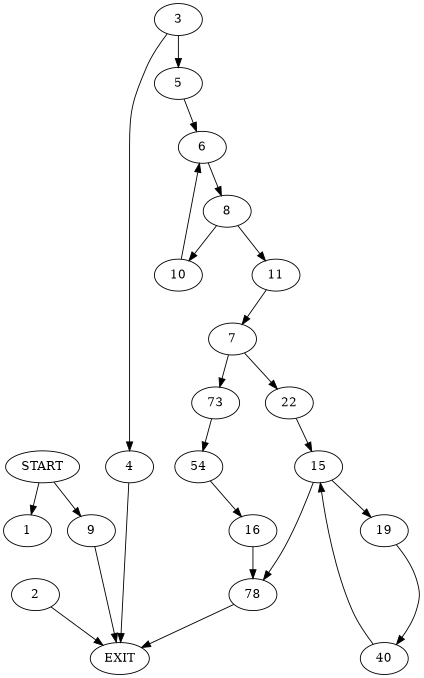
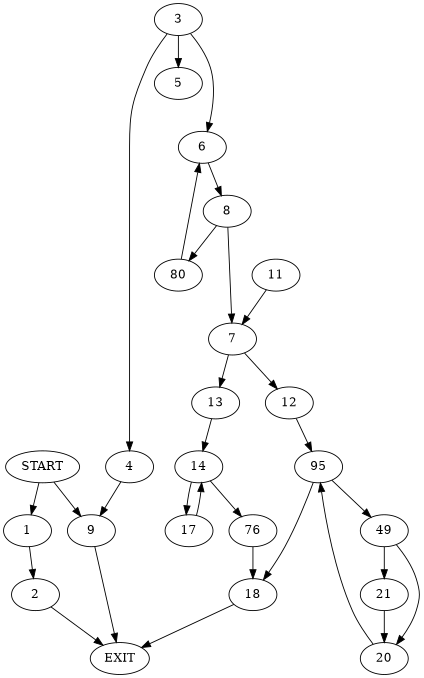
edge "5" -> "6": now "3" -> "6"
edge "8" -> "11": now "8" -> "7"
node "10": label "10" -> "80"
node "73": label "73" -> "13"
node "22": label "22" -> "12"
node "54": label "54" -> "14"
node "15": label "15" -> "95"
node "17": added
node "16": label "16" -> "76"
node "19": label "19" -> "49"
edge "1" -> "2": added
edge "4" -> "EXIT": now "4" -> "9"
node "78": label "78" -> "18"
node "21": added
node "40": label "40" -> "20"
